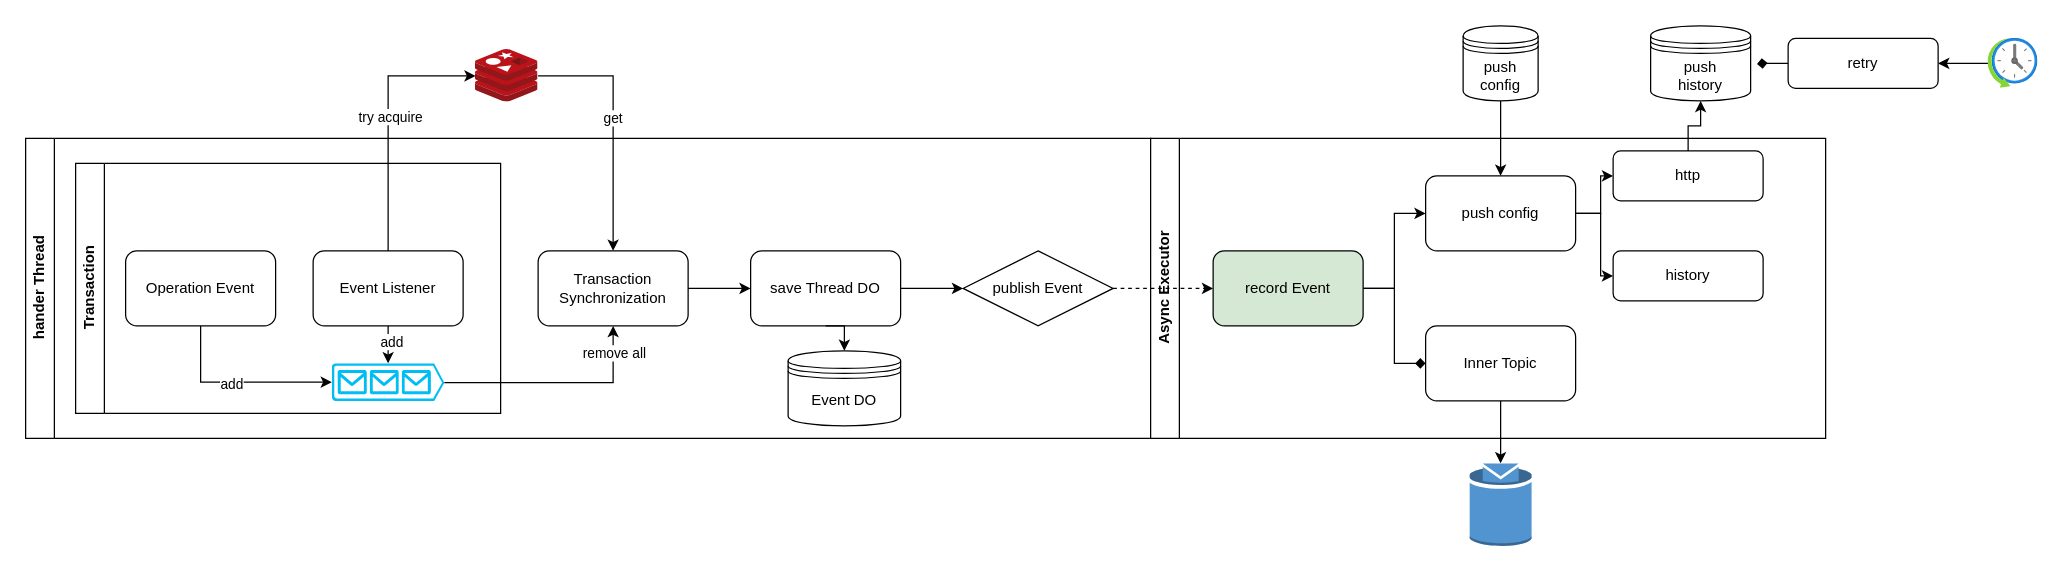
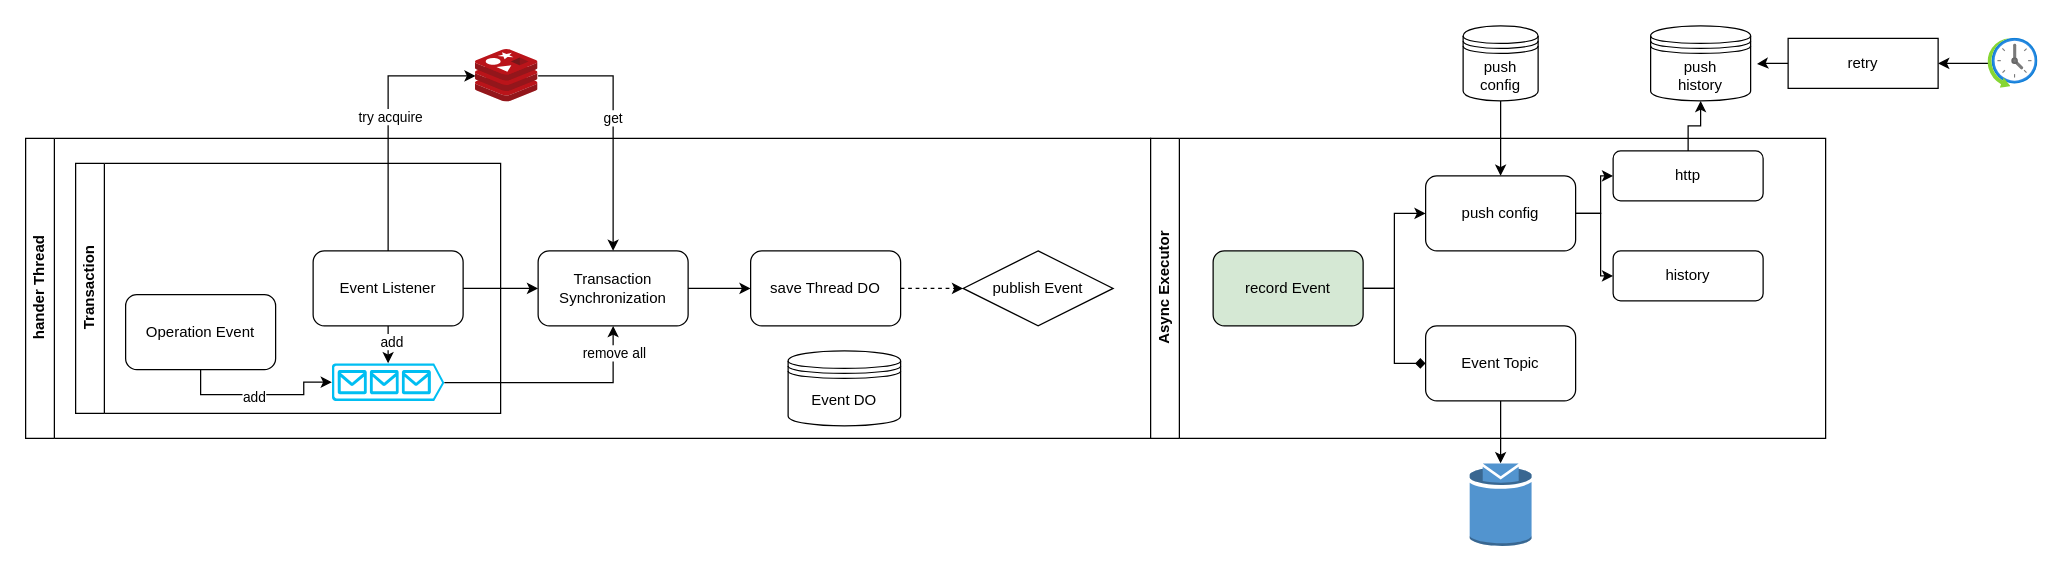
edge "retry" -> "push history": arrowhead diamond -> classic
node "retry": shape rounded rectangle -> rectangle
node "Operation Event": moved (201, 288) -> (201, 332)
edge "Event Listener" -> "Transaction Synchronization": added
edge "save Thread DO" -> "publish Event": style solid -> dashed
edge "publish Event" -> "record Event": removed
edge "save Thread DO" -> "Event DO": removed
node "Inner Topic": label "Inner Topic" -> "Event Topic"
